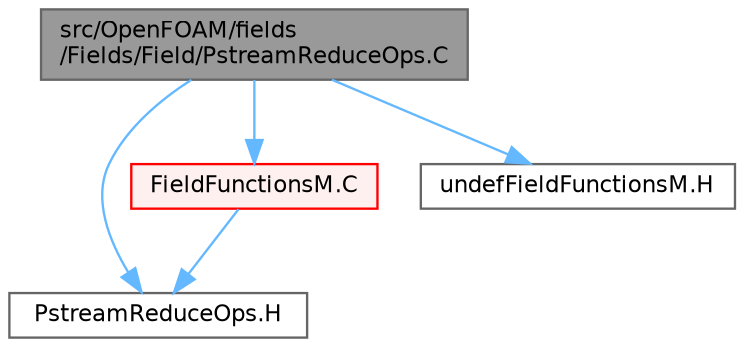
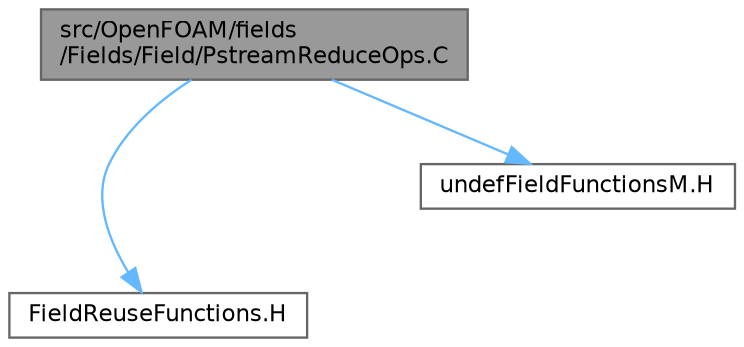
node "FieldFunctionsM.C": removed
node "PstreamReduceOps.H": label "PstreamReduceOps.H" -> "FieldReuseFunctions.H"
